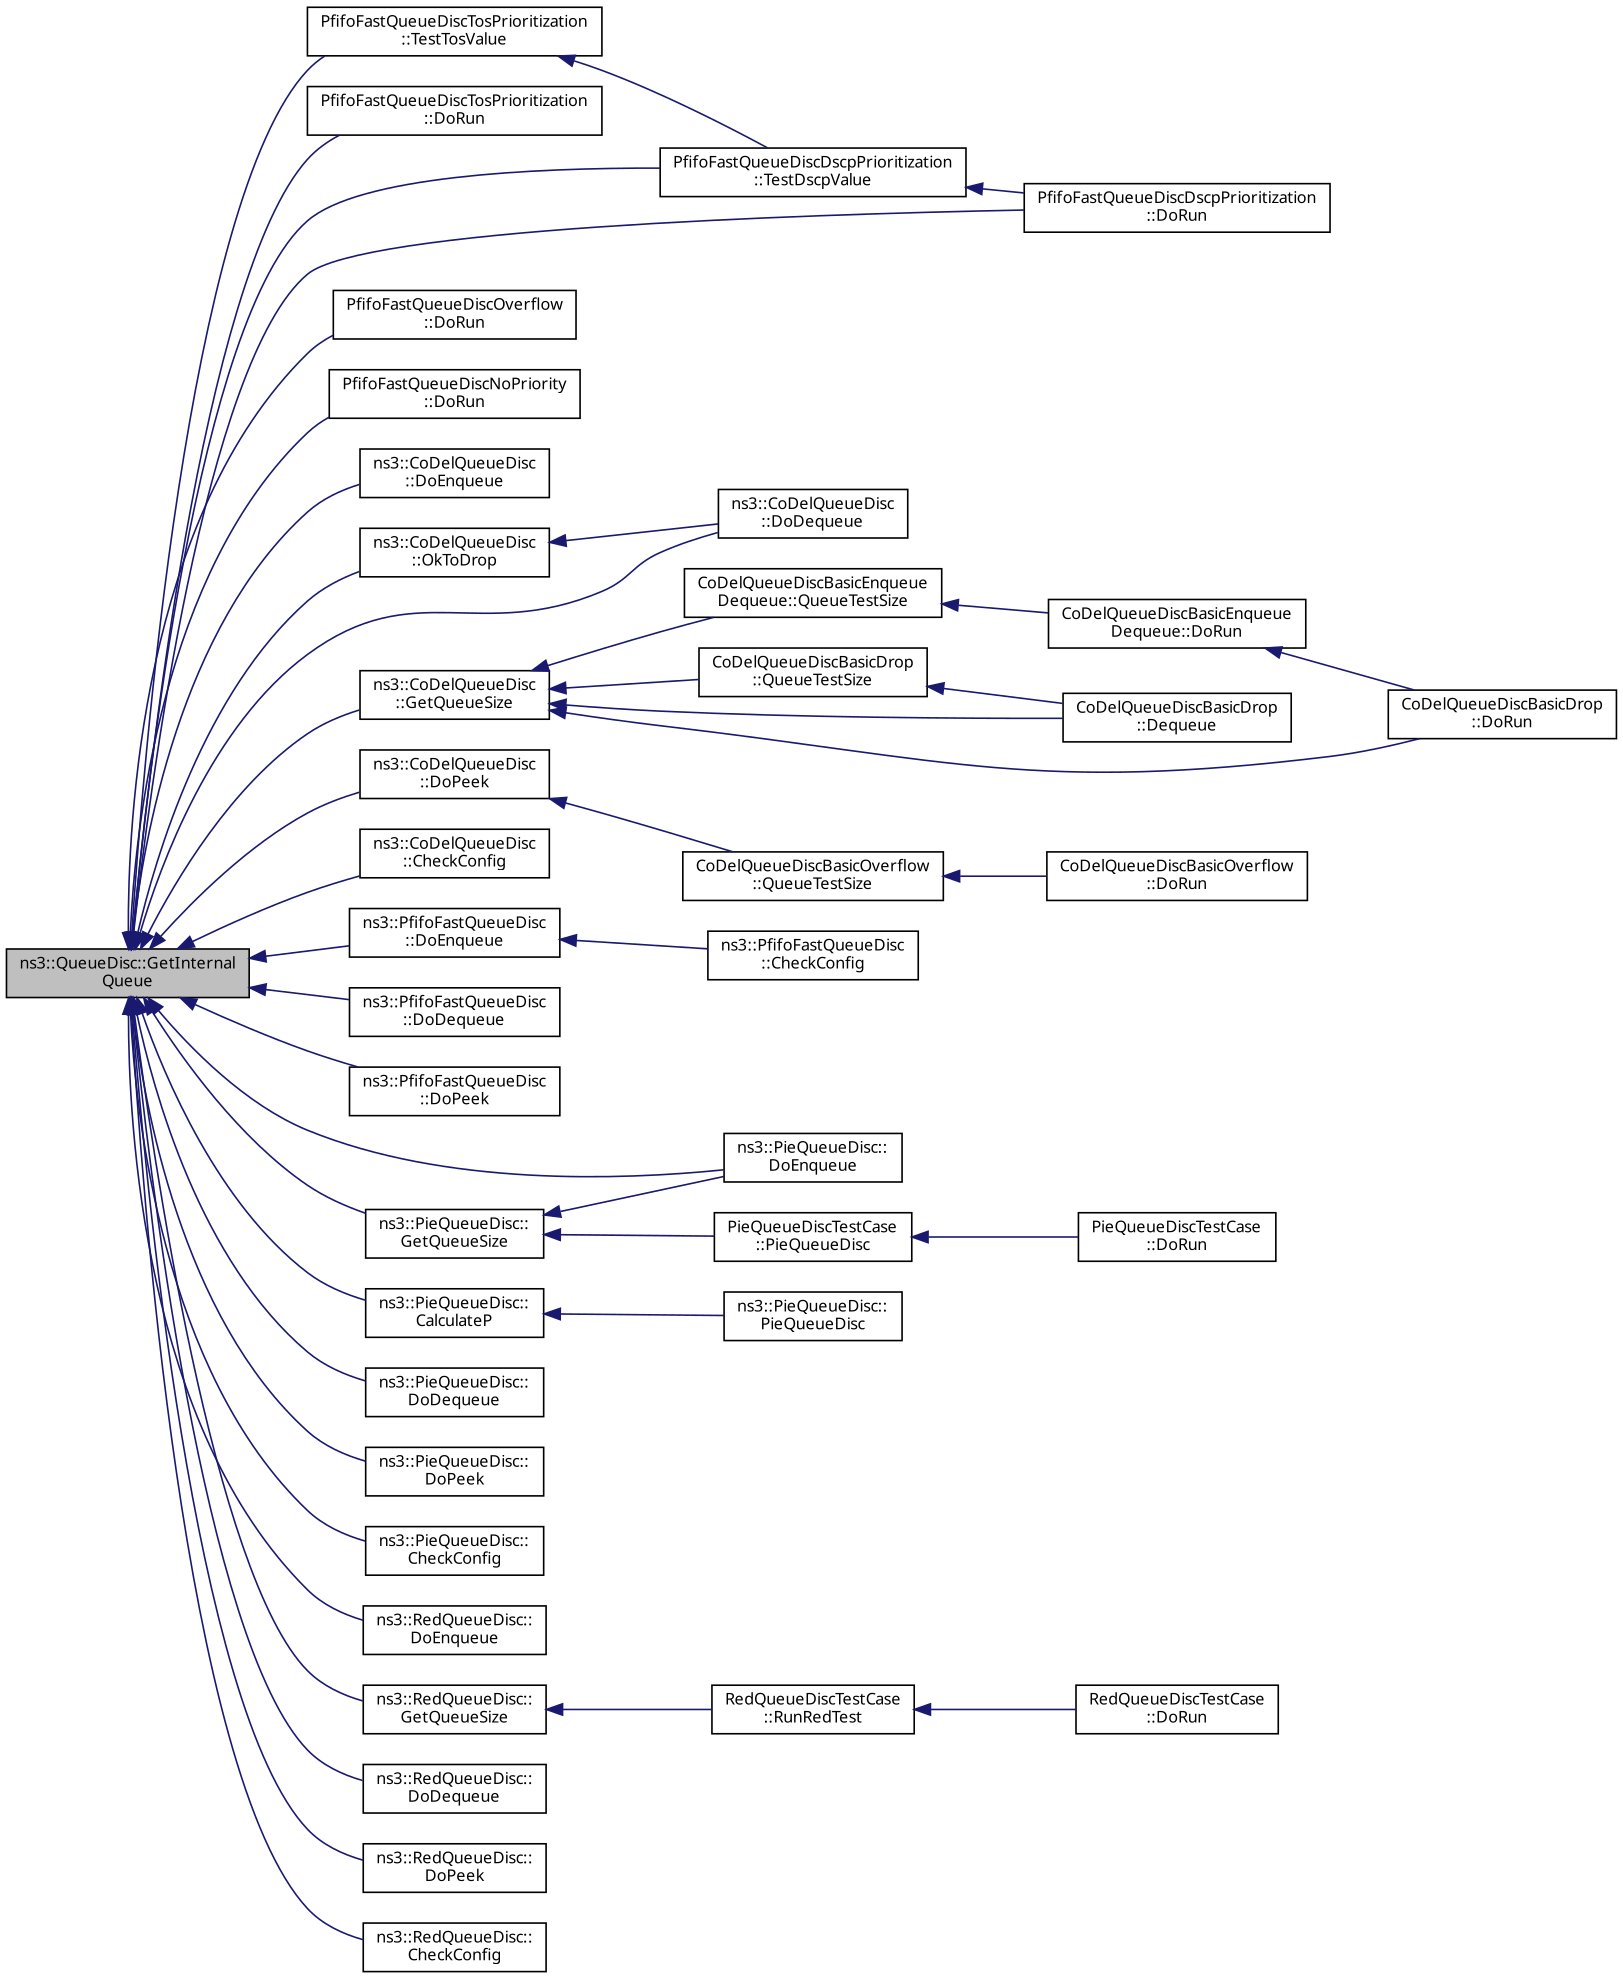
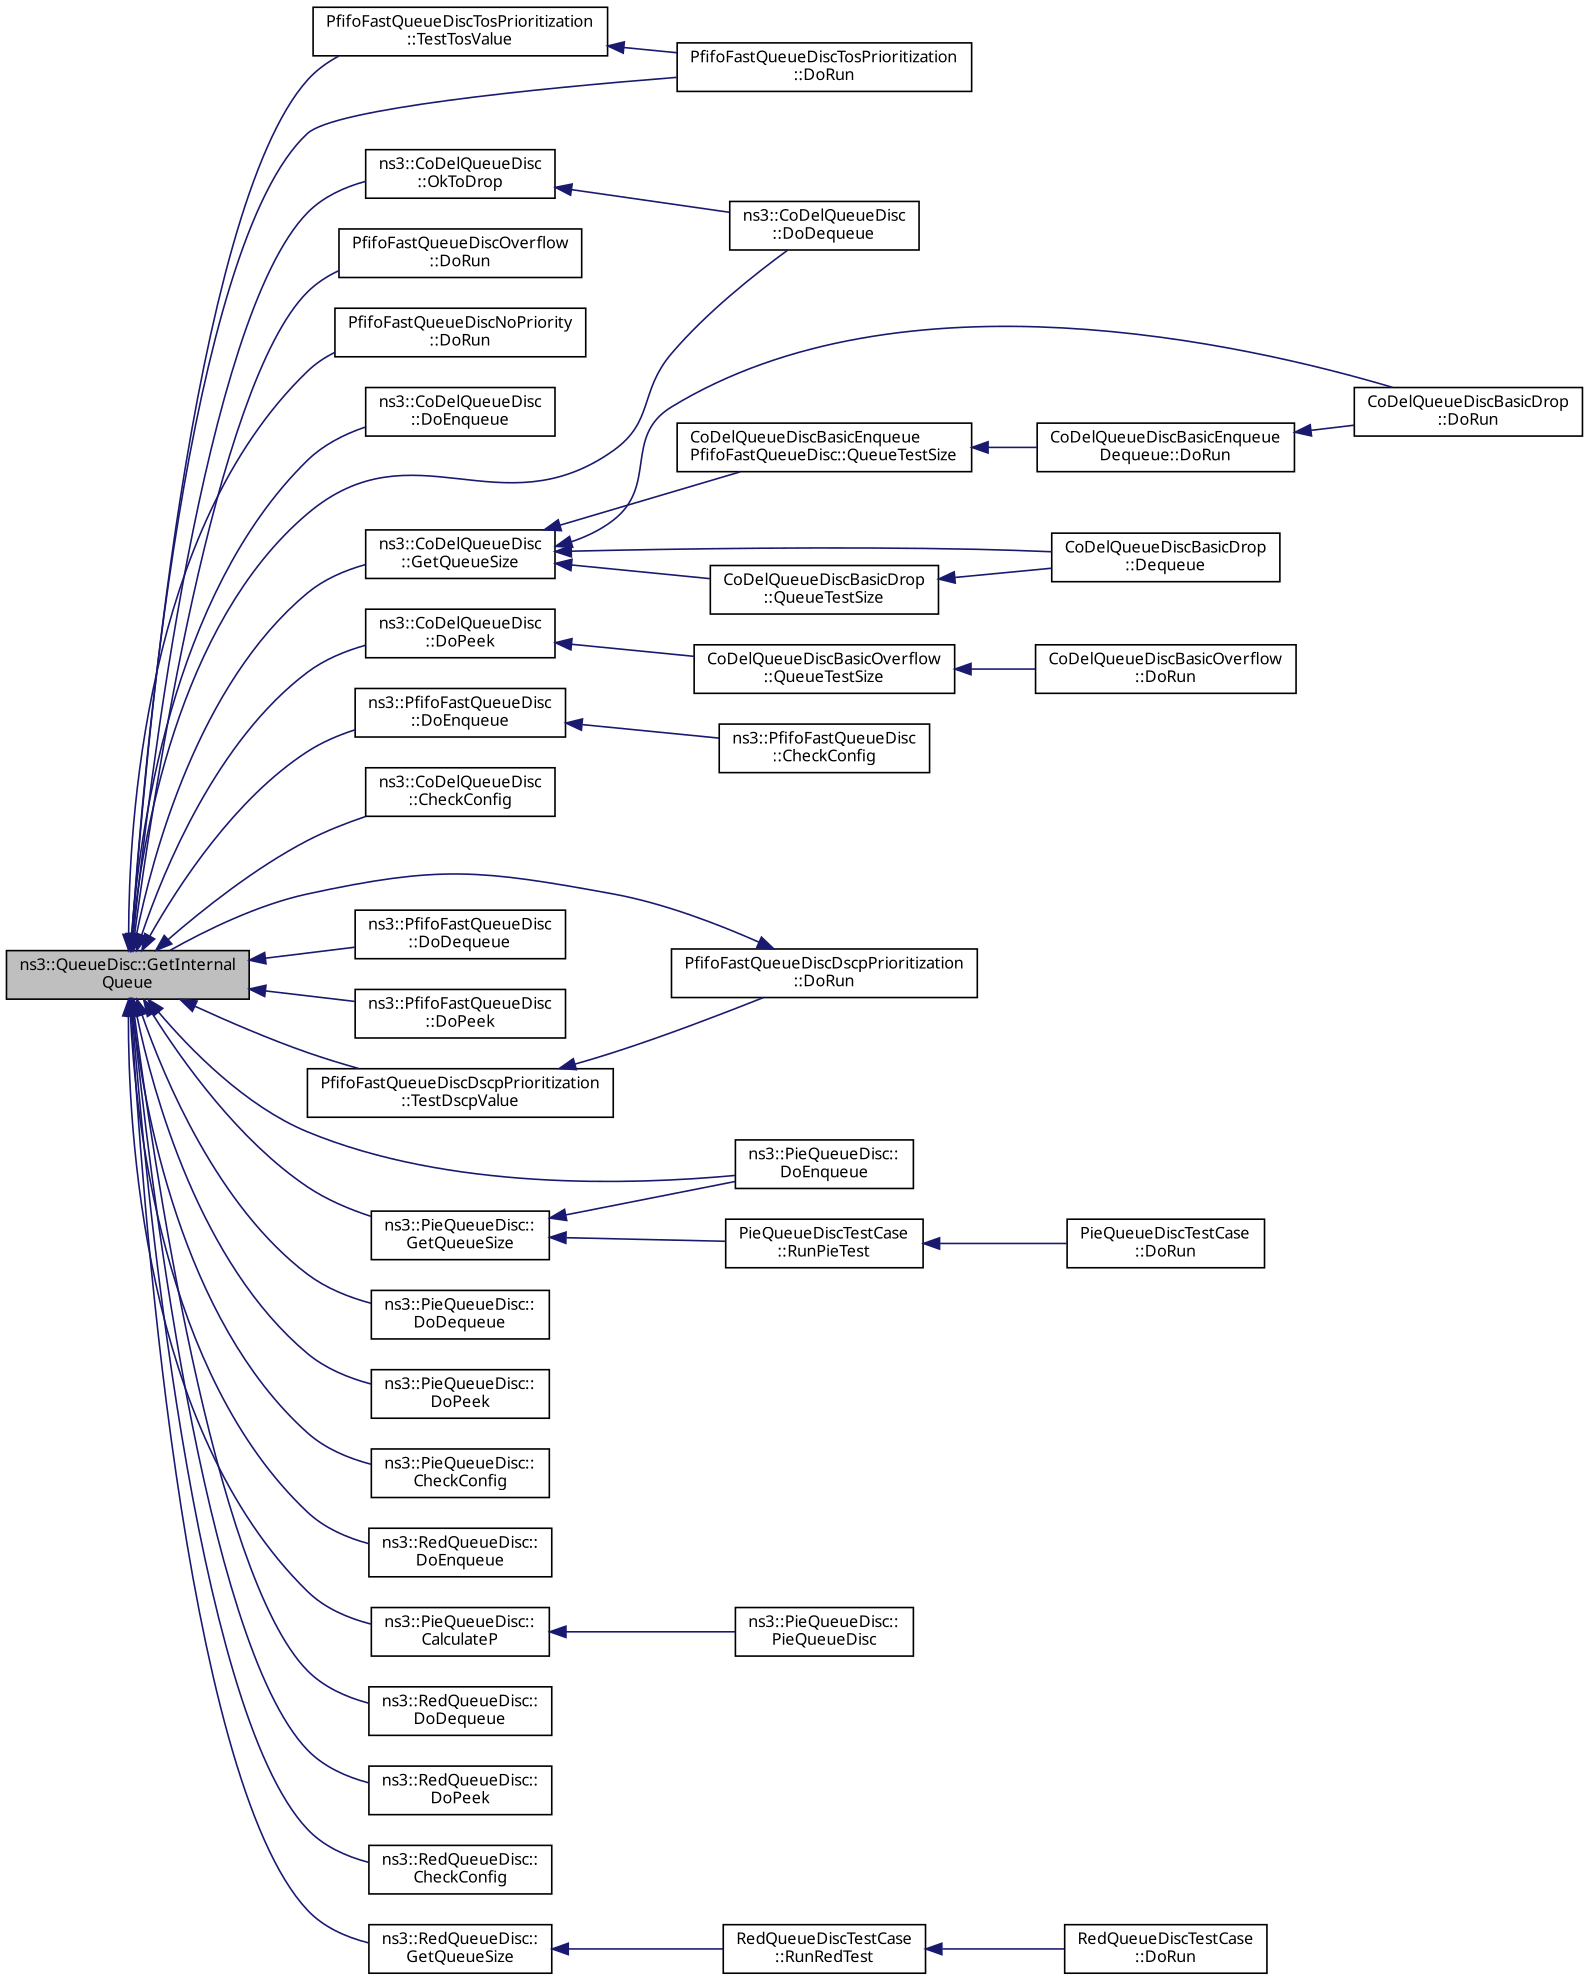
edge "PfifoFastQueueDiscDscpPrioritization ::TestDscpValue" -> "PfifoFastQueueDiscTosPrioritization ::TestTosValue": now "PfifoFastQueueDiscTosPrioritization ::DoRun" -> "PfifoFastQueueDiscTosPrioritization ::TestTosValue"
edge "PfifoFastQueueDiscDscpPrioritization ::DoRun" -> "ns3::QueueDisc::GetInternal Queue": reversed
node "CoDelQueueDiscBasicEnqueue Dequeue::QueueTestSize": label "CoDelQueueDiscBasicEnqueue Dequeue::QueueTestSize" -> "CoDelQueueDiscBasicEnqueue PfifoFastQueueDisc::QueueTestSize"
node "PieQueueDiscTestCase ::PieQueueDisc": label "PieQueueDiscTestCase ::PieQueueDisc" -> "PieQueueDiscTestCase ::RunPieTest"
